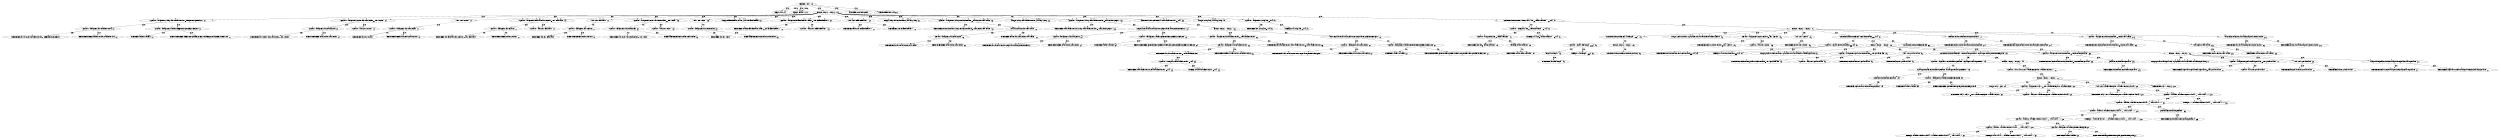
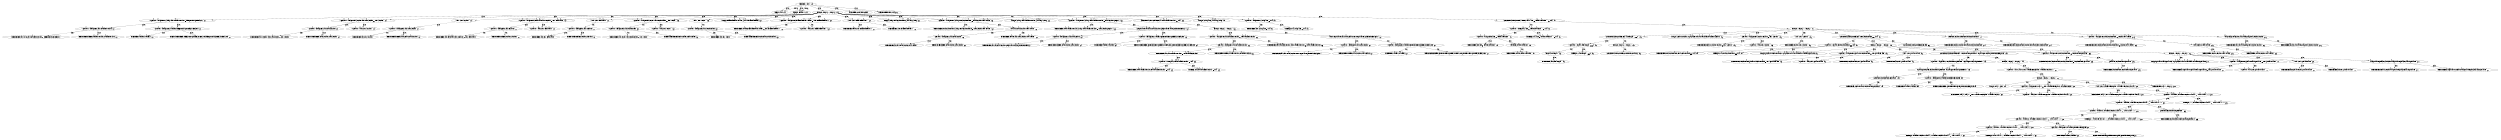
edge "(CONTROL_STRUCTURE,IF,if (line.length() == 0))" -> "(<operator>.equals,line.length() == 0)": added, label "AST:"
